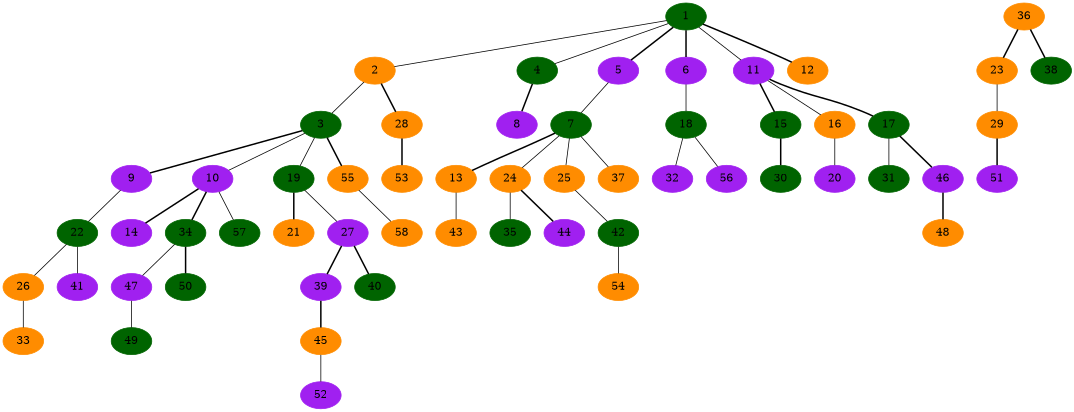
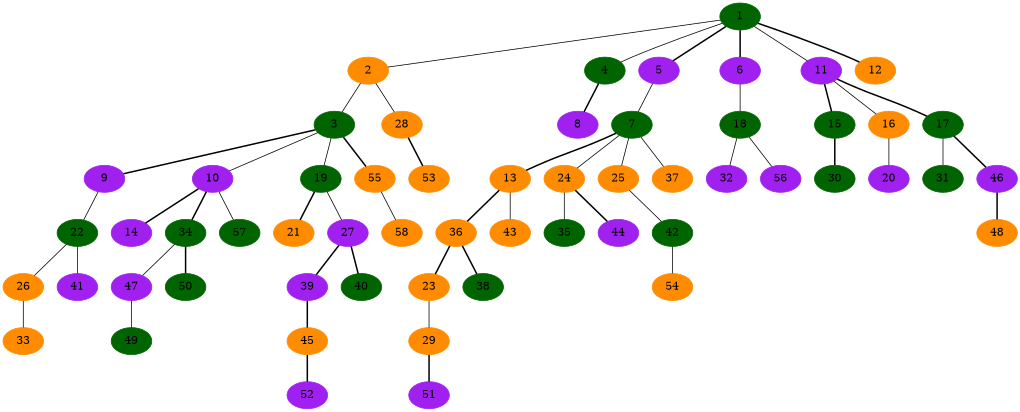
edge "2" -- "28": style bold -> solid
edge "13" -- "36": added
edge "45" -- "52": style solid -> bold
